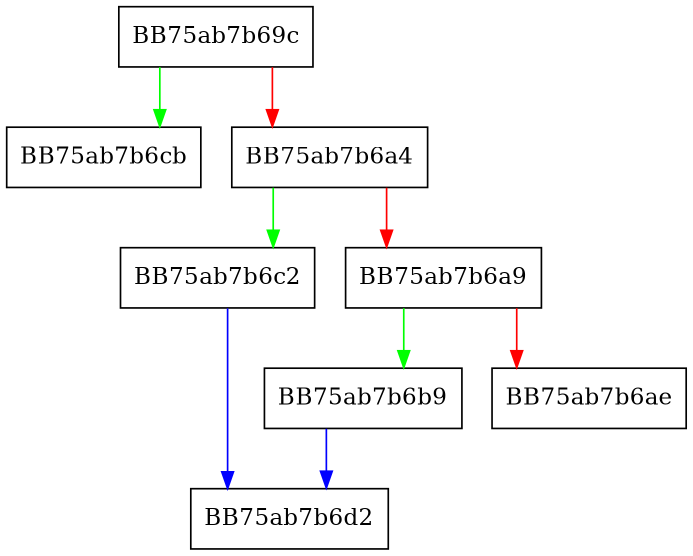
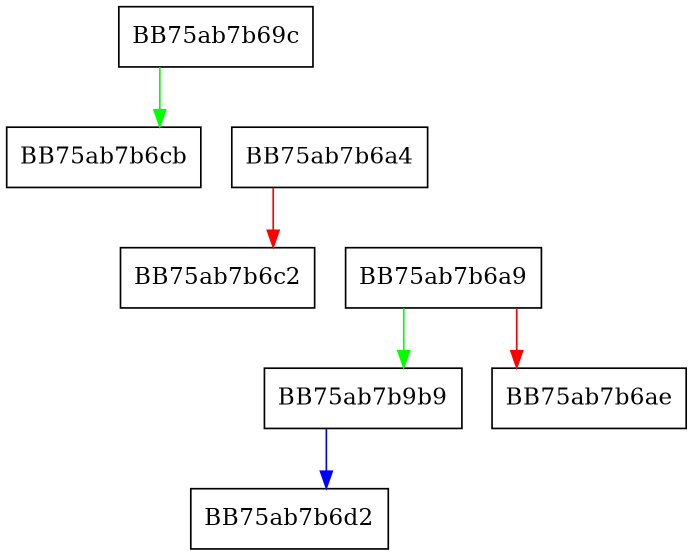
edge "BB75ab7b69c" -> "BB75ab7b6a4": removed
edge "BB75ab7b6a4" -> "BB75ab7b6c2": color green -> red
edge "BB75ab7b6a4" -> "BB75ab7b6a9": removed
edge "BB75ab7b6c2" -> "BB75ab7b6d2": removed
node "BB75ab7b6b9": label "BB75ab7b6b9" -> "BB75ab7b9b9"
